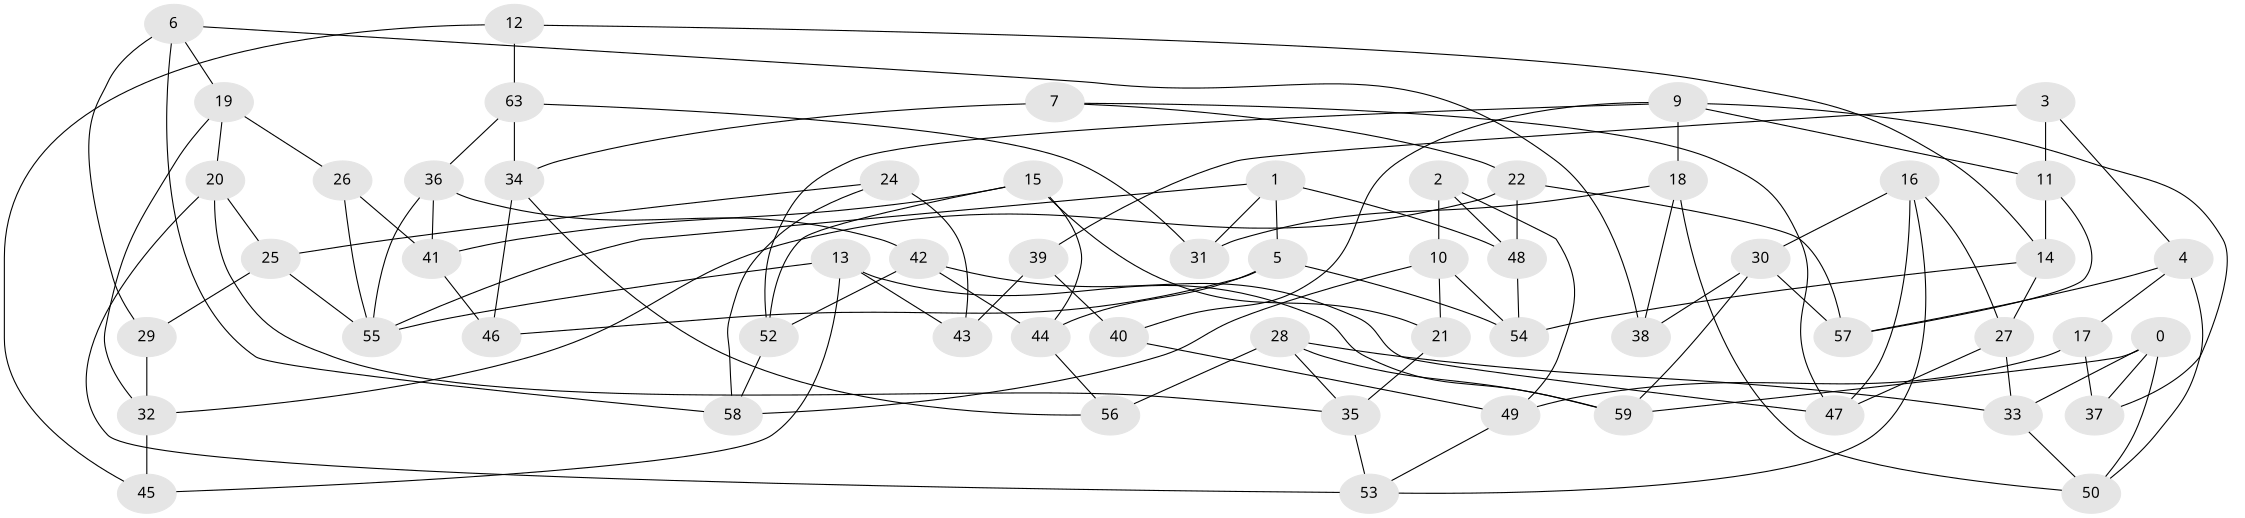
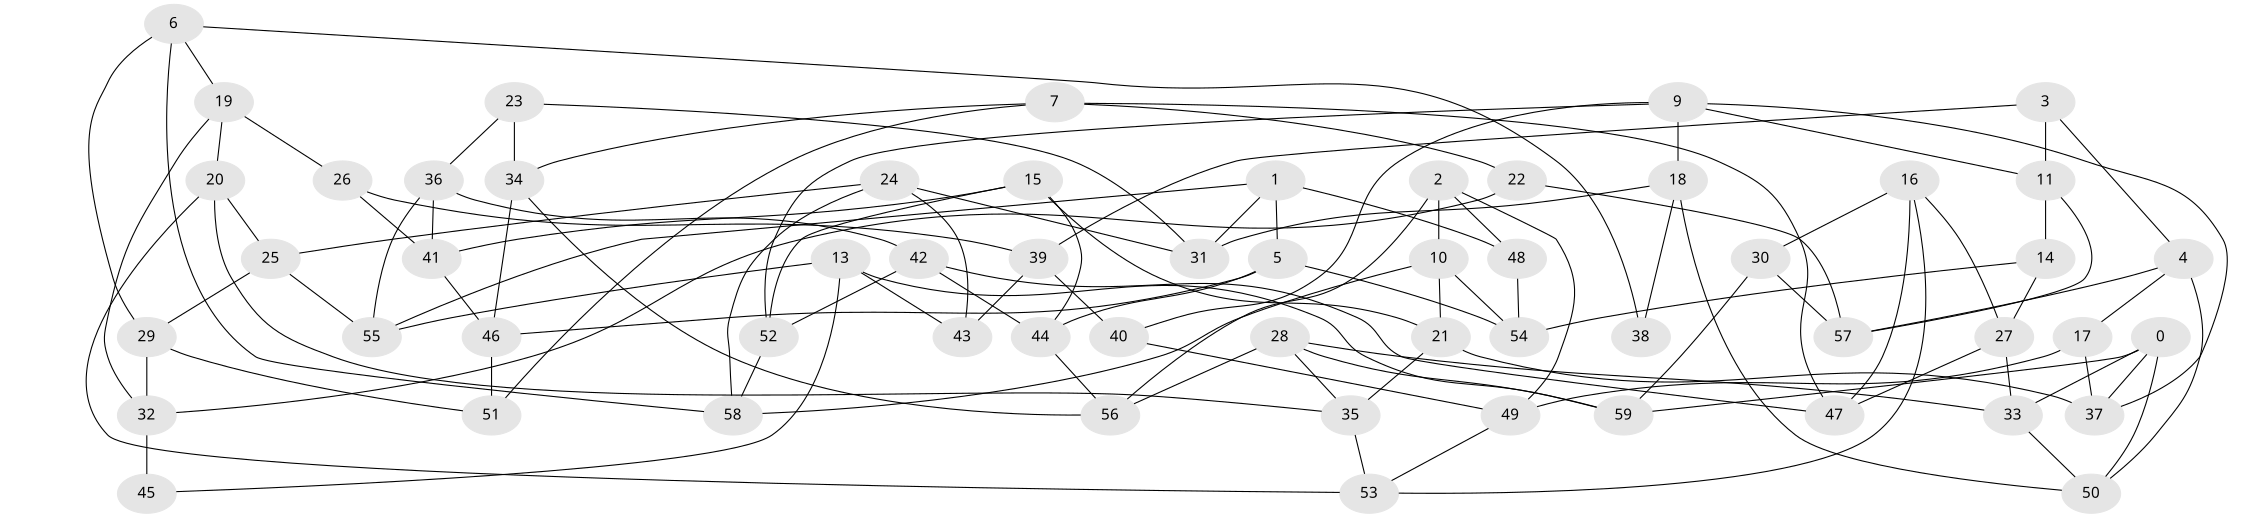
node "12": removed
node "63": label "63" -> "23"
edge "24" -- "31": added
edge "22" -- "48": removed
edge "26" -- "55": now "26" -- "39"
edge "2" -- "56": added
edge "30" -- "38": removed
edge "21" -- "37": added
node "51": added
